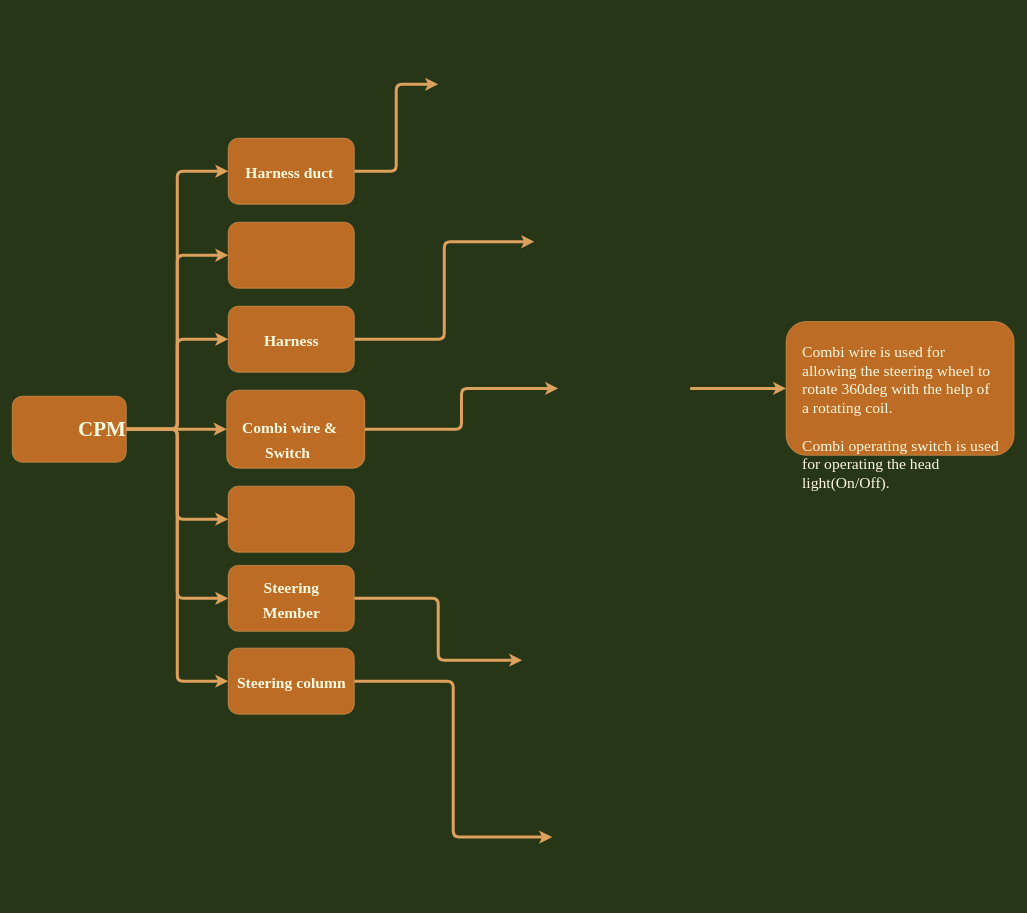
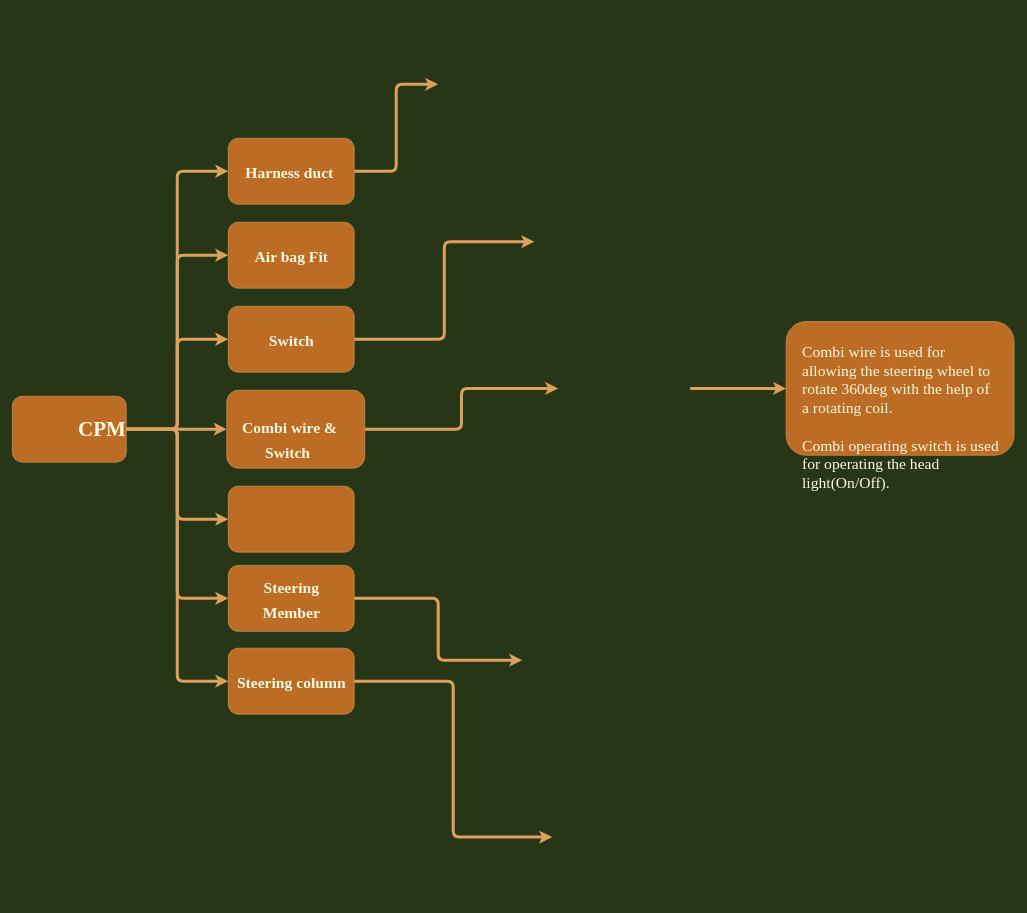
node "Air bag Fit": added
node "Harness": label "Harness" -> "Switch"
